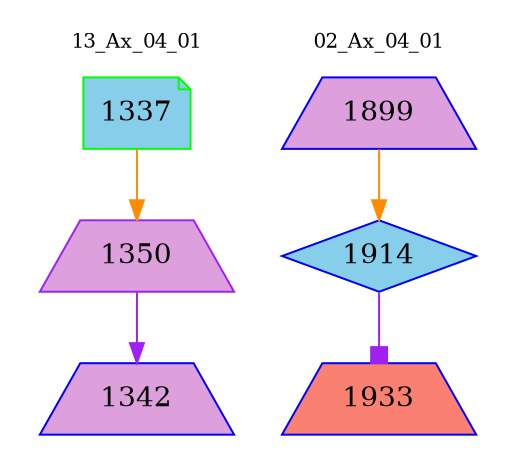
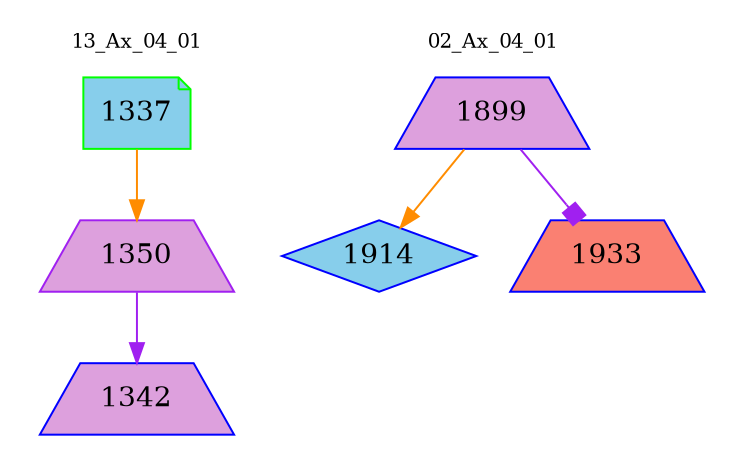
edge "1914" -> "1933": now "1899" -> "1933"
